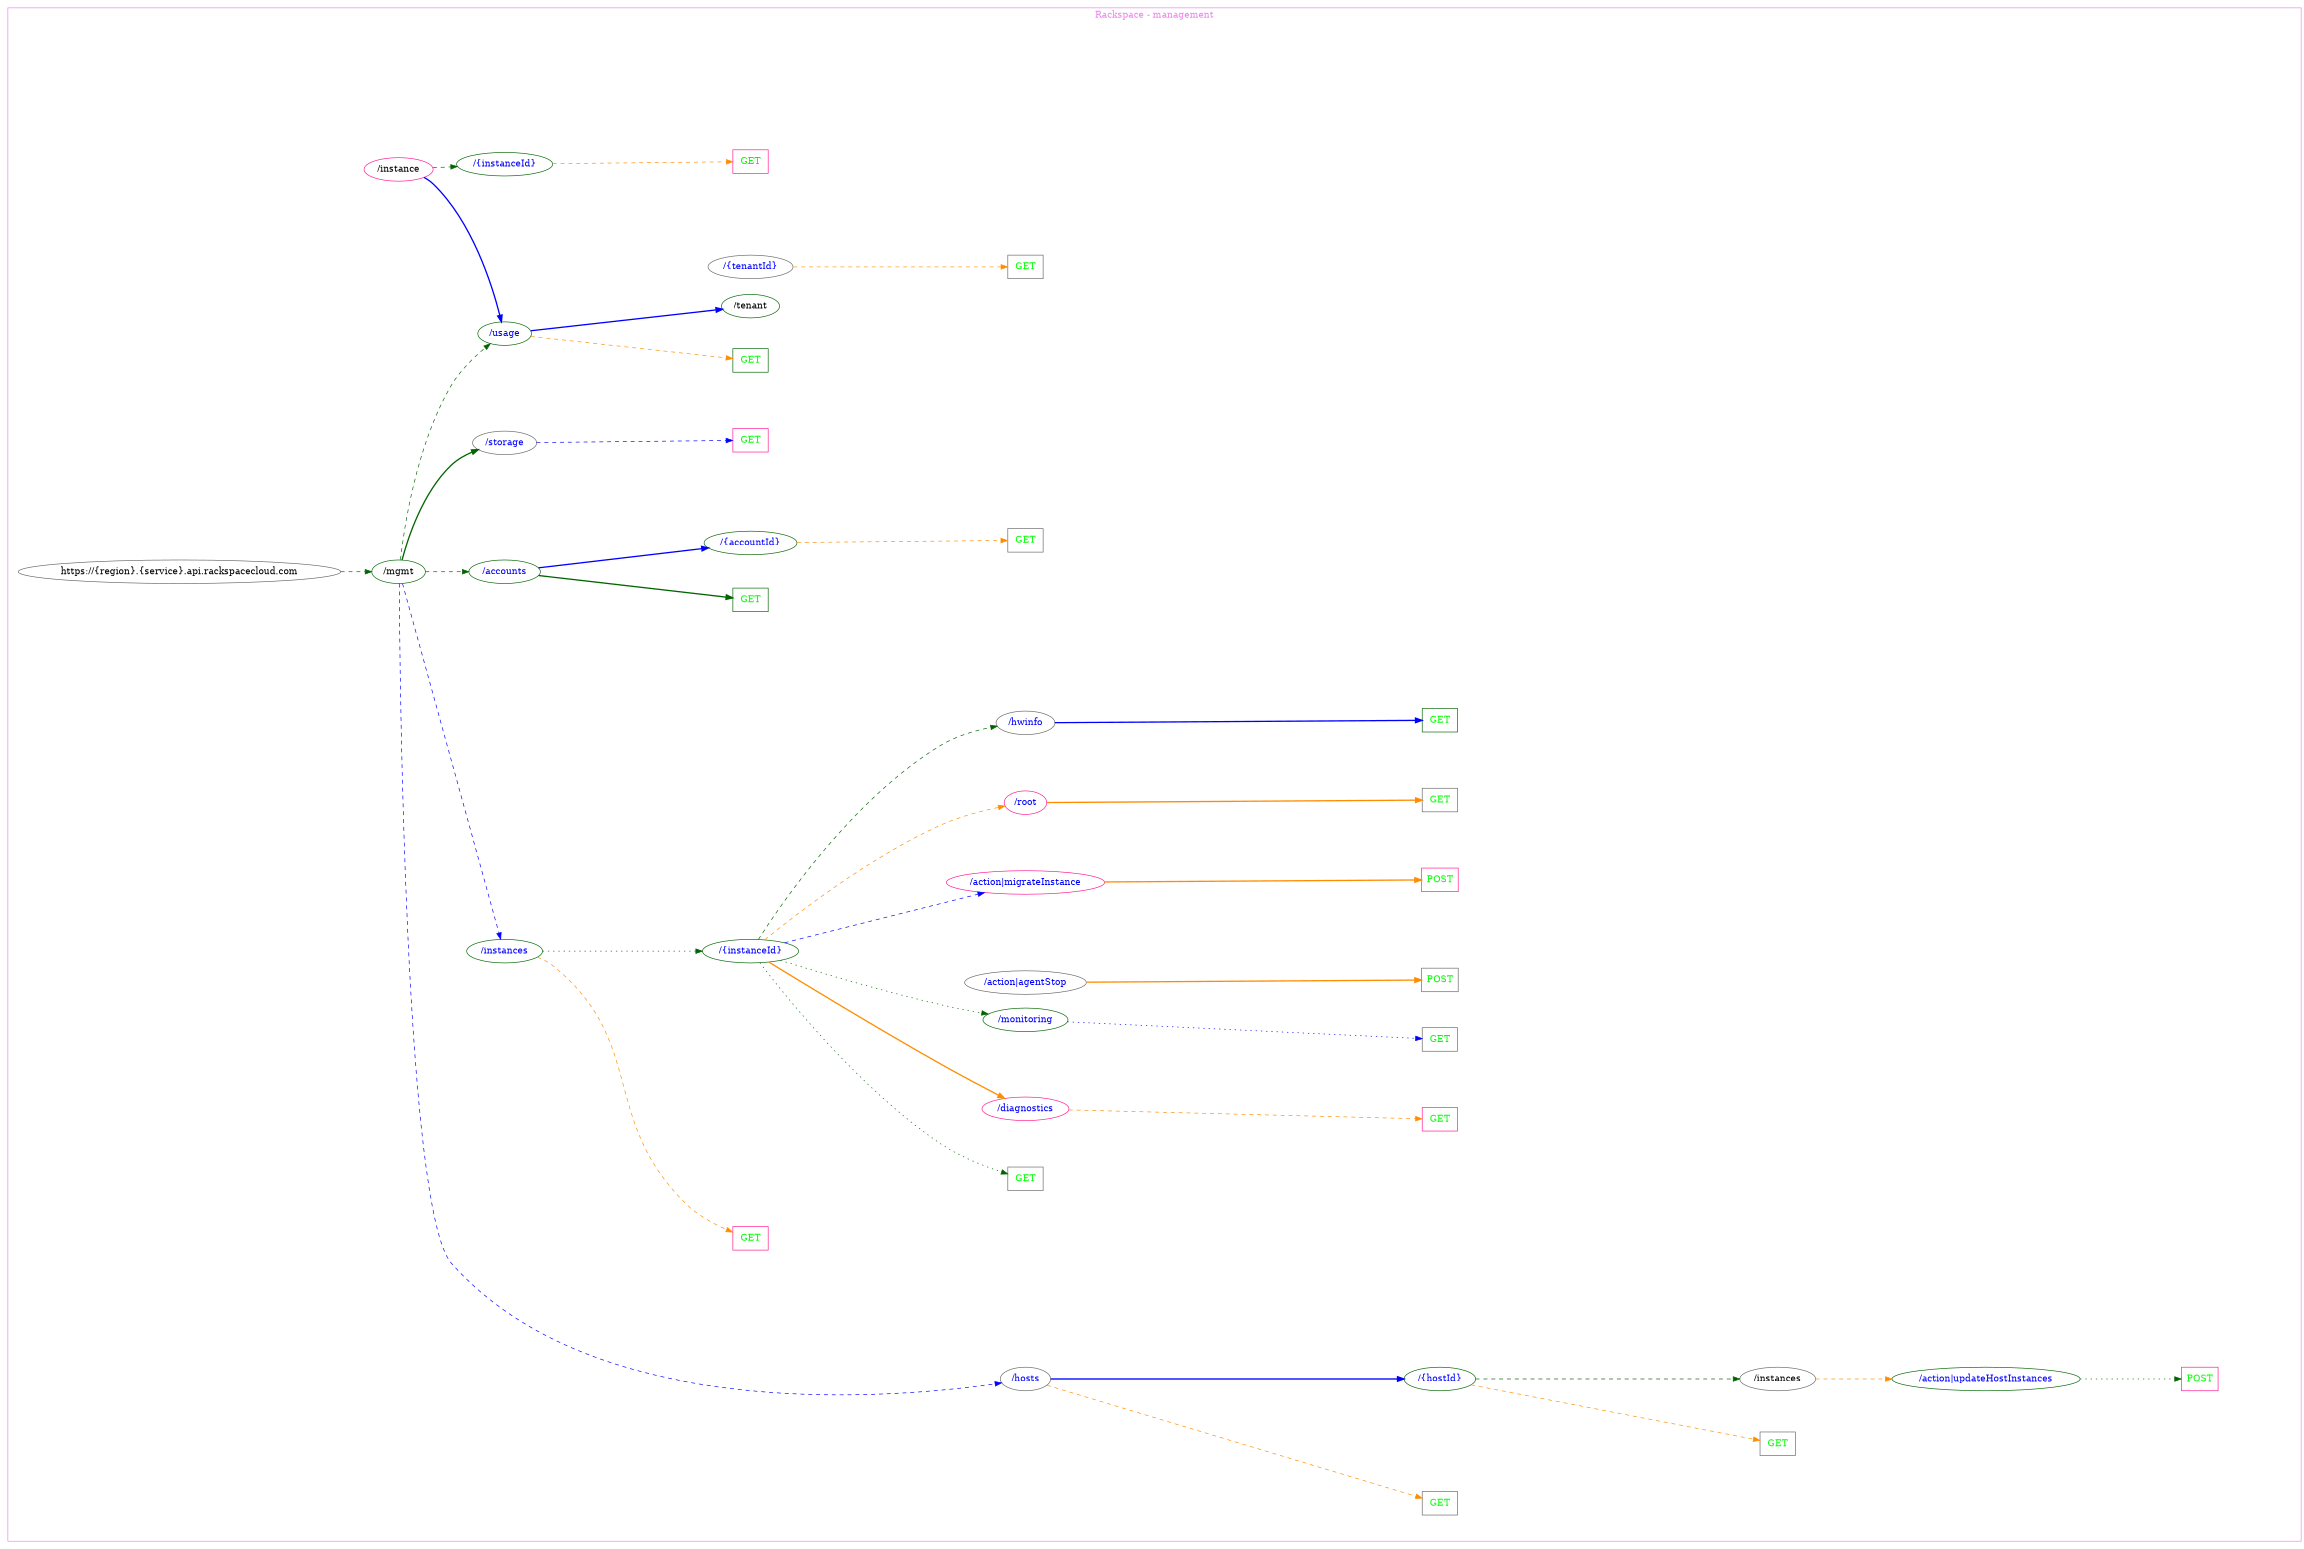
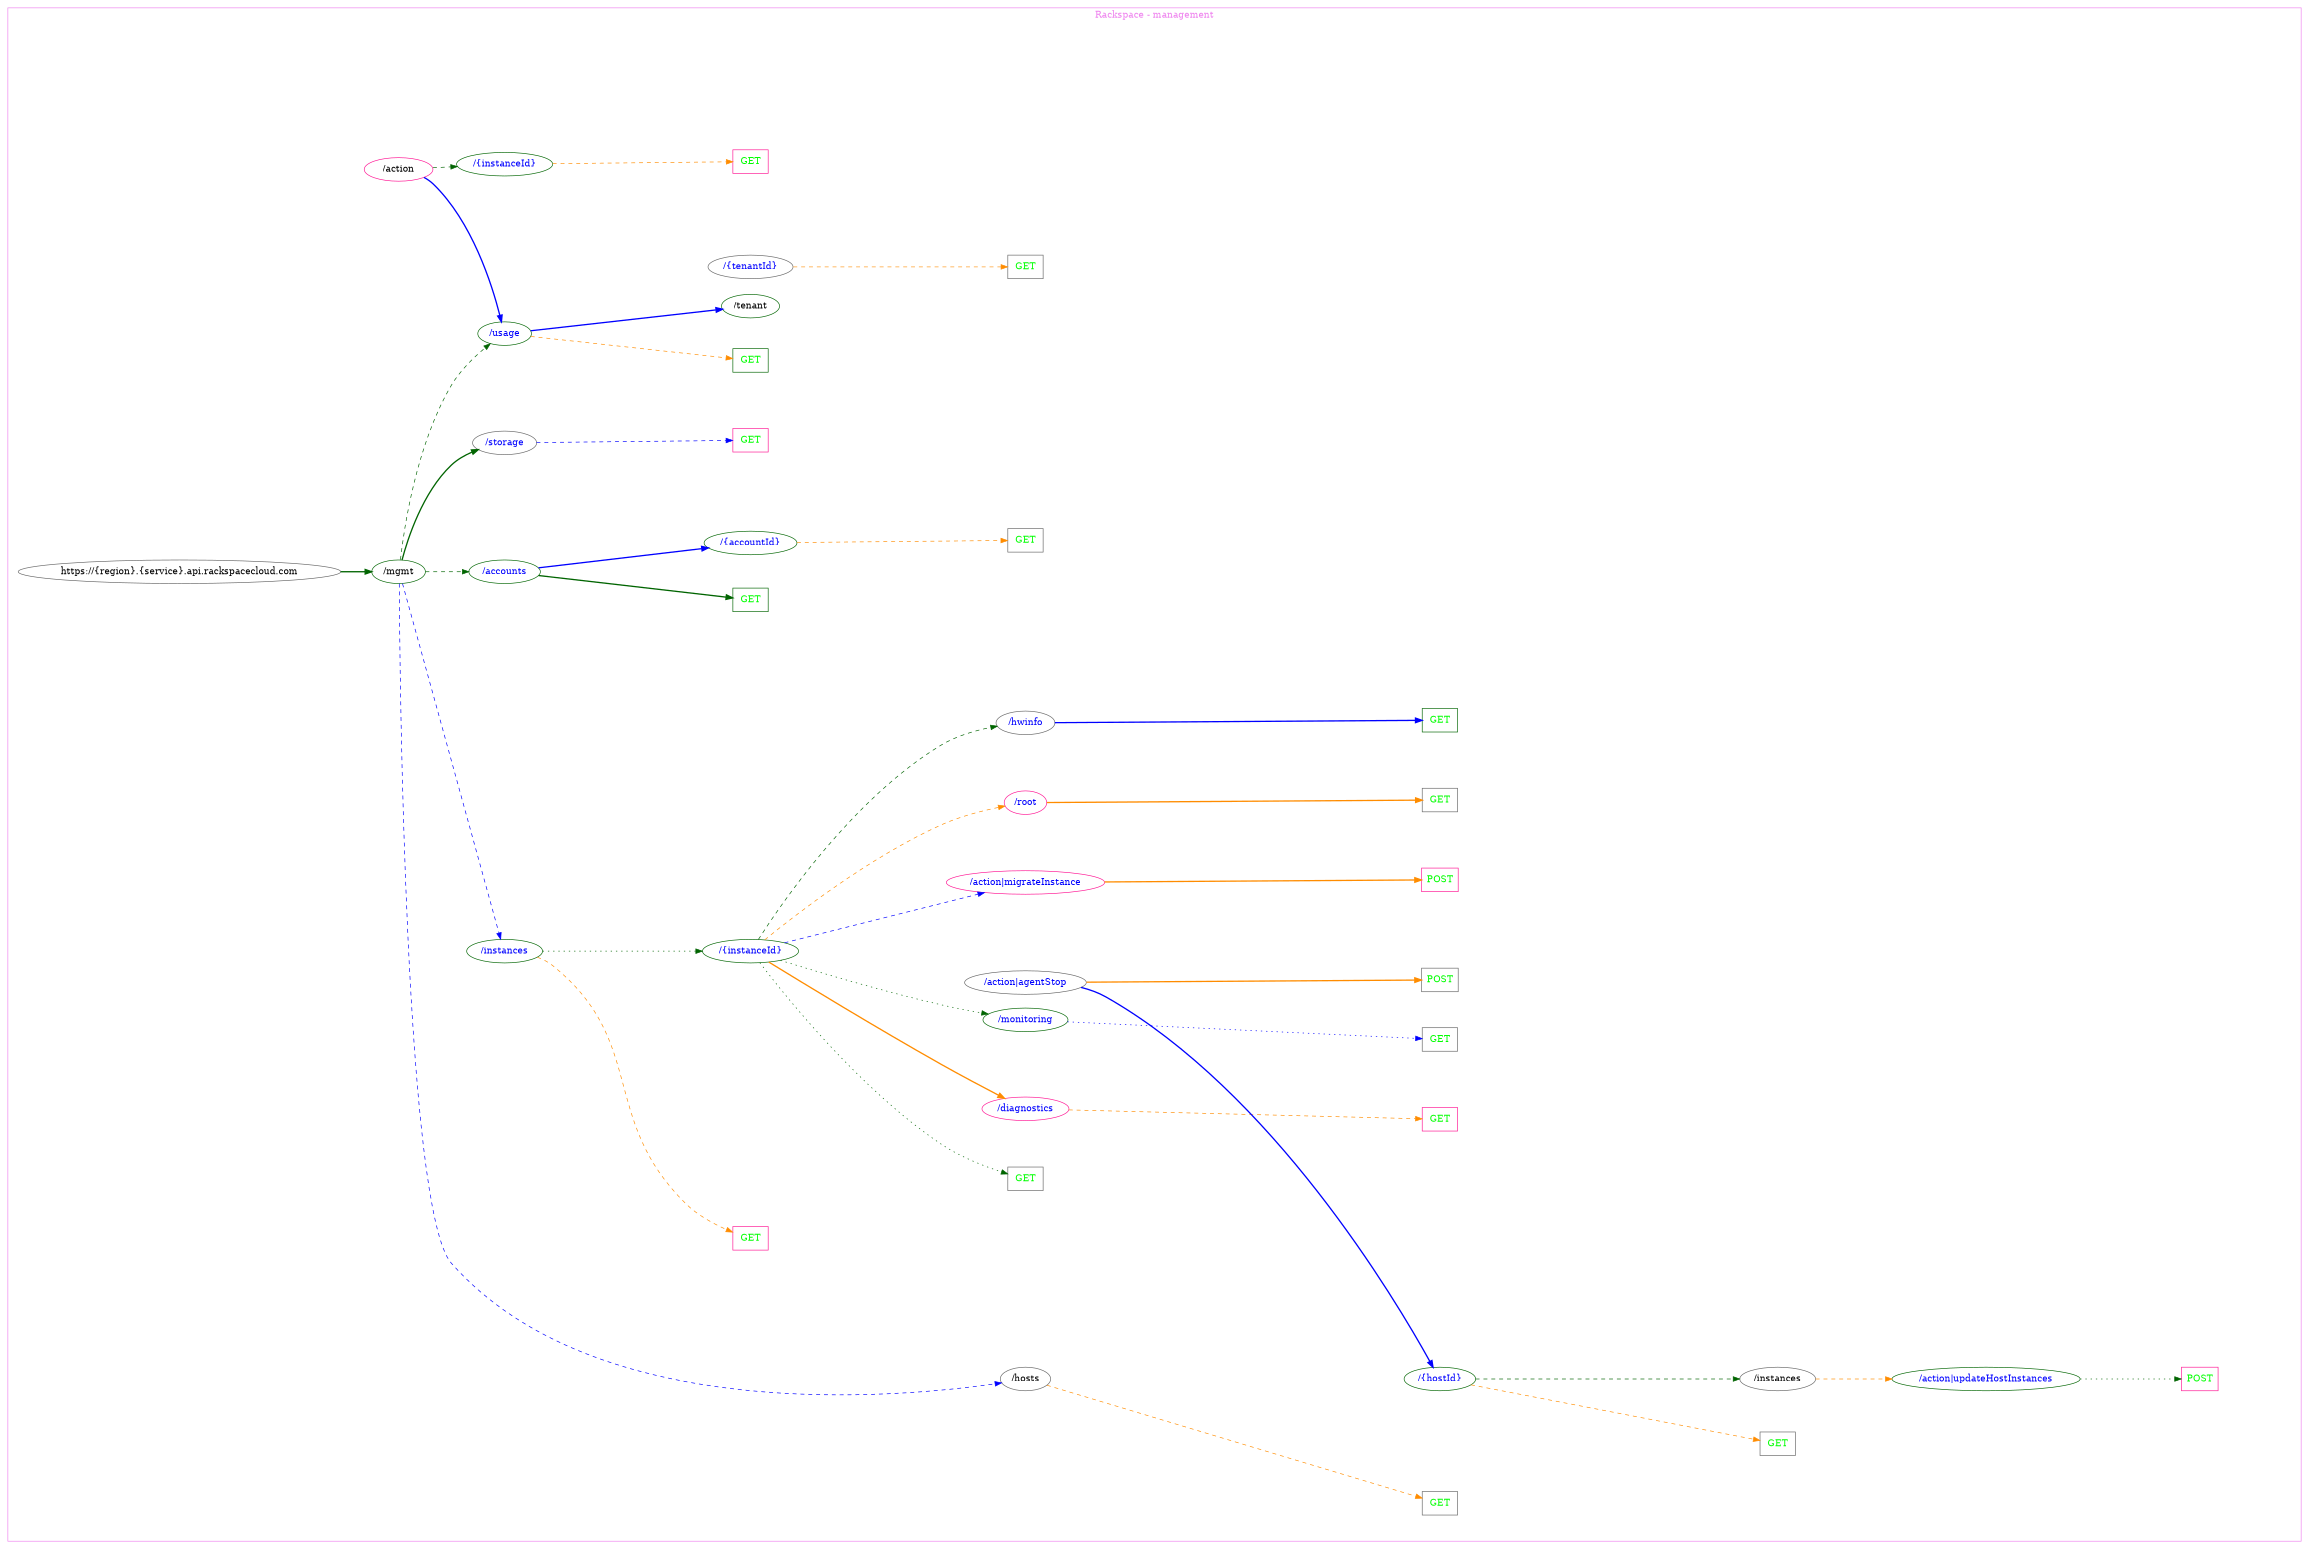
node "/instance": label "/instance" -> "/action"
edge "https://{region}.{service}.api.rackspacecloud.com" -> "/mgmt": style dashed -> bold
node "/hosts": fontcolor blue -> black
edge "/hosts" -> "/{hostId}": now "/action|agentStop" -> "/{hostId}"
